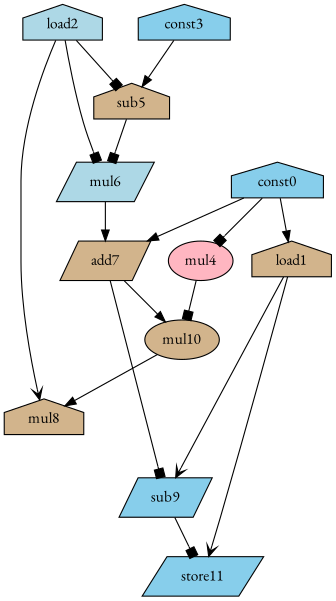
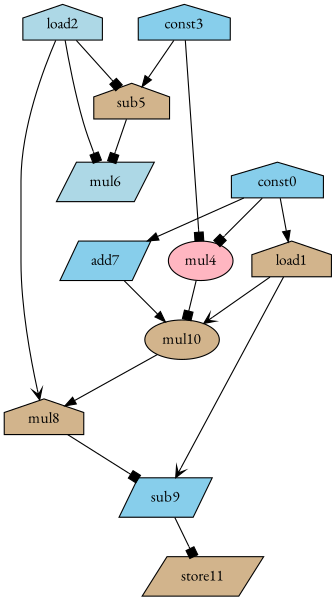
edge "const3" -> "mul4": added
edge "mul6" -> "add7": removed
node "add7": fillcolor tan -> skyblue
edge "add7" -> "sub9": now "mul8" -> "sub9"
edge "load1" -> "store11": now "load1" -> "mul10"
node "store11": fillcolor skyblue -> tan
